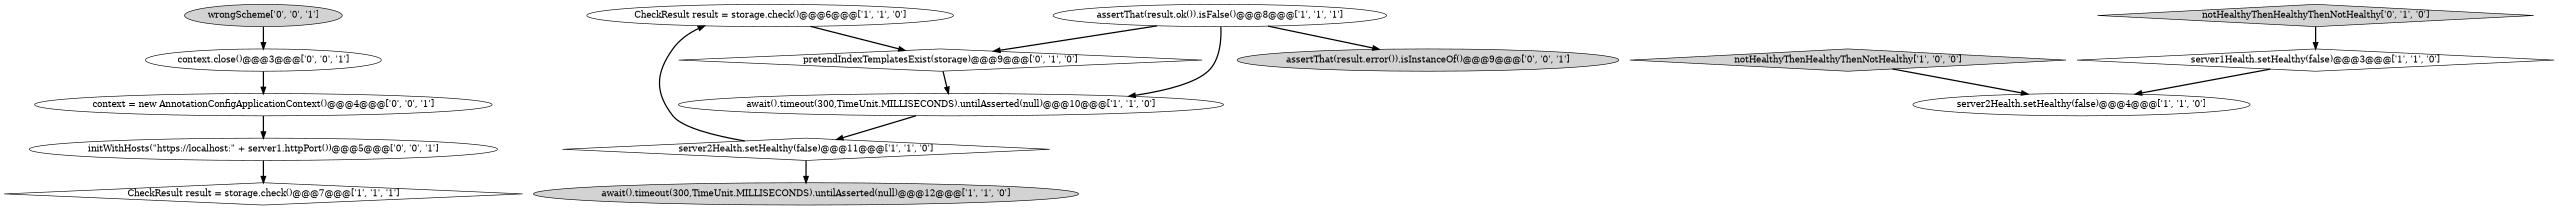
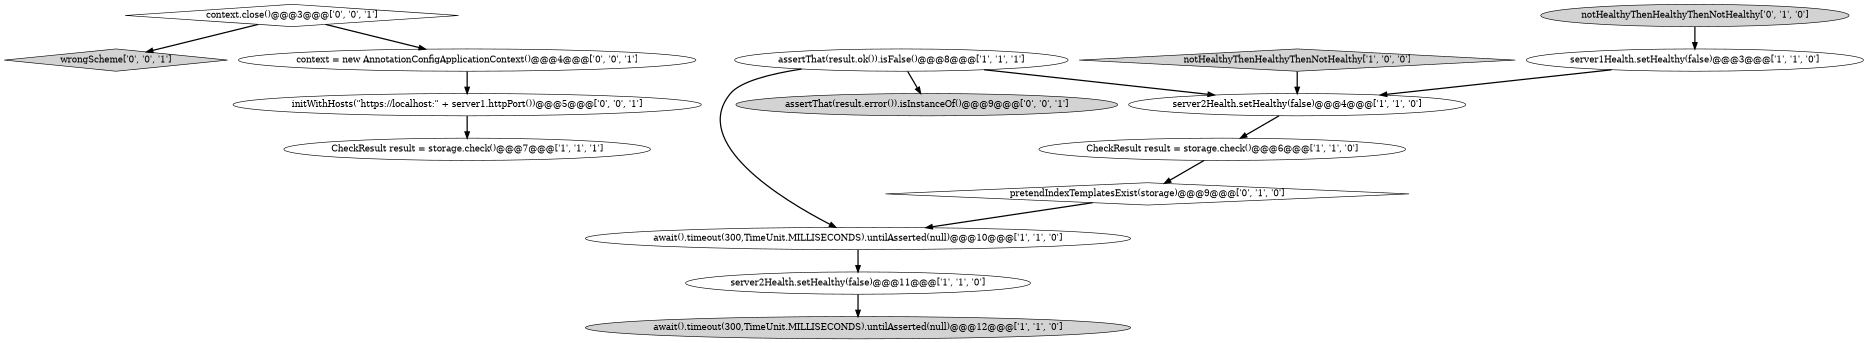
node "wrongScheme['0', '0', '1']": shape ellipse -> diamond
node "notHealthyThenHealthyThenNotHealthy['0', '1', '0']": shape diamond -> ellipse
edge "wrongScheme['0', '0', '1']" -> "context.close()@@@3@@@['0', '0', '1']": reversed
edge "assertThat(result.ok()).isFalse()@@@8@@@['1', '1', '1']" -> "pretendIndexTemplatesExist(storage)@@@9@@@['0', '1', '0']": now "assertThat(result.ok()).isFalse()@@@8@@@['1', '1', '1']" -> "server2Health.setHealthy(false)@@@4@@@['1', '1', '0']"
node "context.close()@@@3@@@['0', '0', '1']": shape ellipse -> diamond
node "server1Health.setHealthy(false)@@@3@@@['1', '1', '0']": shape diamond -> ellipse
edge "server2Health.setHealthy(false)@@@11@@@['1', '1', '0']" -> "CheckResult result = storage.check()@@@6@@@['1', '1', '0']": now "server2Health.setHealthy(false)@@@4@@@['1', '1', '0']" -> "CheckResult result = storage.check()@@@6@@@['1', '1', '0']"
node "server2Health.setHealthy(false)@@@11@@@['1', '1', '0']": shape diamond -> ellipse
node "CheckResult result = storage.check()@@@7@@@['1', '1', '1']": shape diamond -> ellipse
